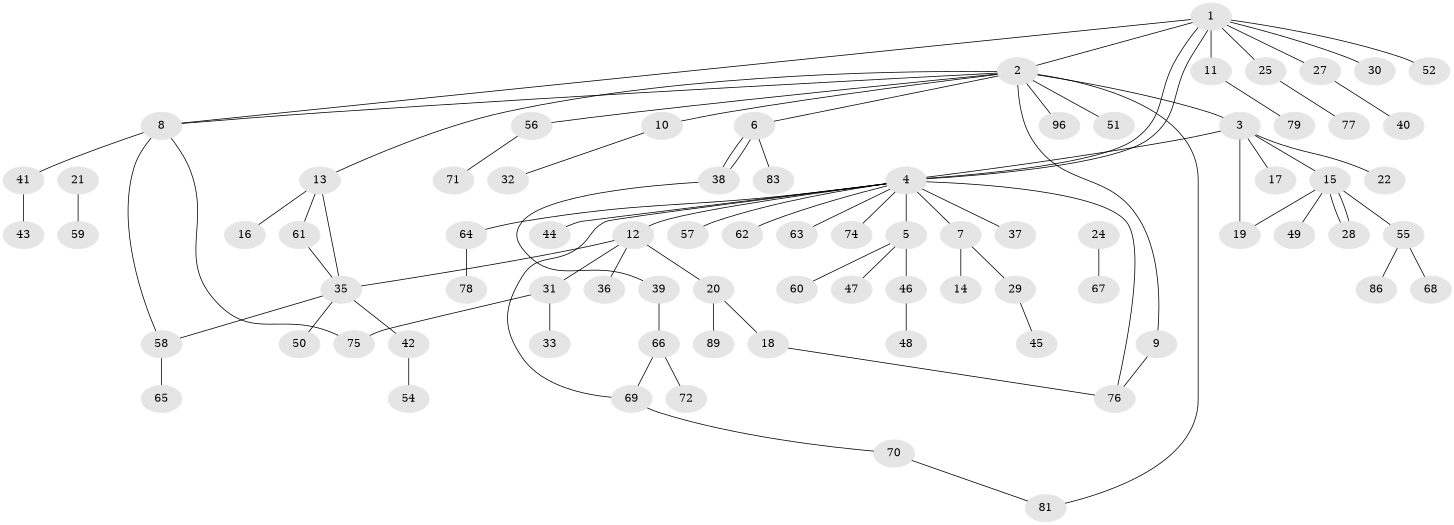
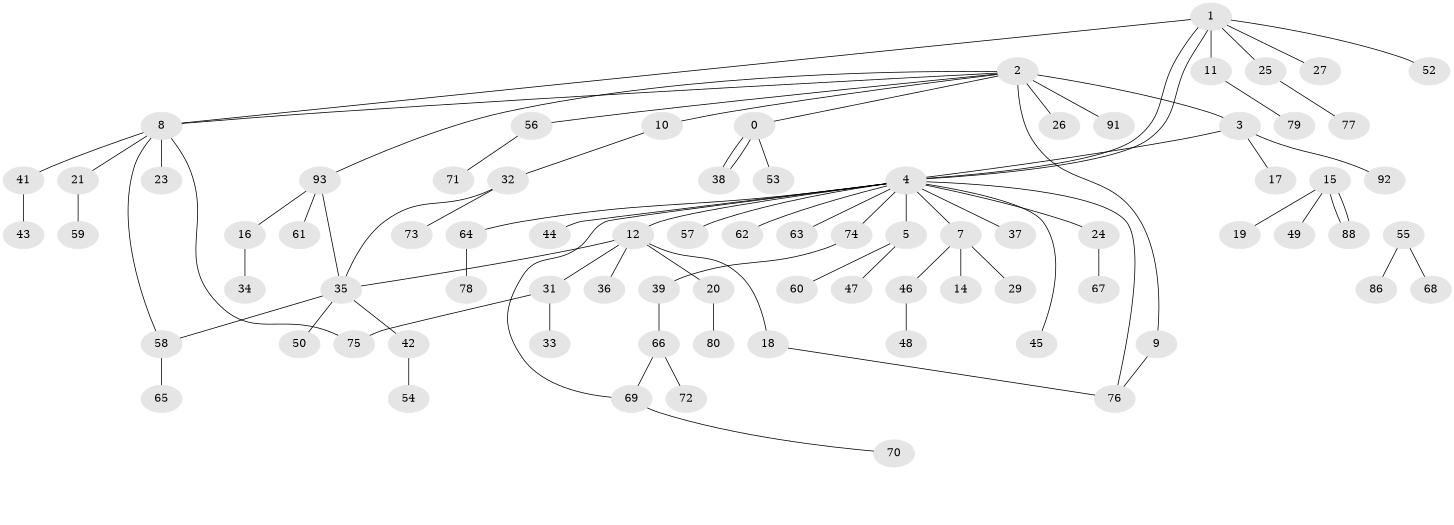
edge "1" -- "2": removed
node "30": removed
node "6": label "6" -> "0"
node "96": label "96" -> "26"
node "51": label "51" -> "91"
node "40": removed
edge "8" -- "21": added
edge "3" -- "15": removed
node "23": added
node "13": label "13" -> "93"
node "83": label "83" -> "53"
edge "3" -- "19": removed
node "22": label "22" -> "92"
edge "15" -- "55": removed
edge "38" -- "39": now "74" -- "39"
edge "4" -- "24": added
node "73": added
node "28": label "28" -> "88"
edge "61" -- "35": now "32" -- "35"
edge "5" -- "46": now "7" -- "46"
node "34": added
edge "20" -- "18": now "12" -- "18"
edge "29" -- "45": now "4" -- "45"
node "89": label "89" -> "80"
node "81": removed
